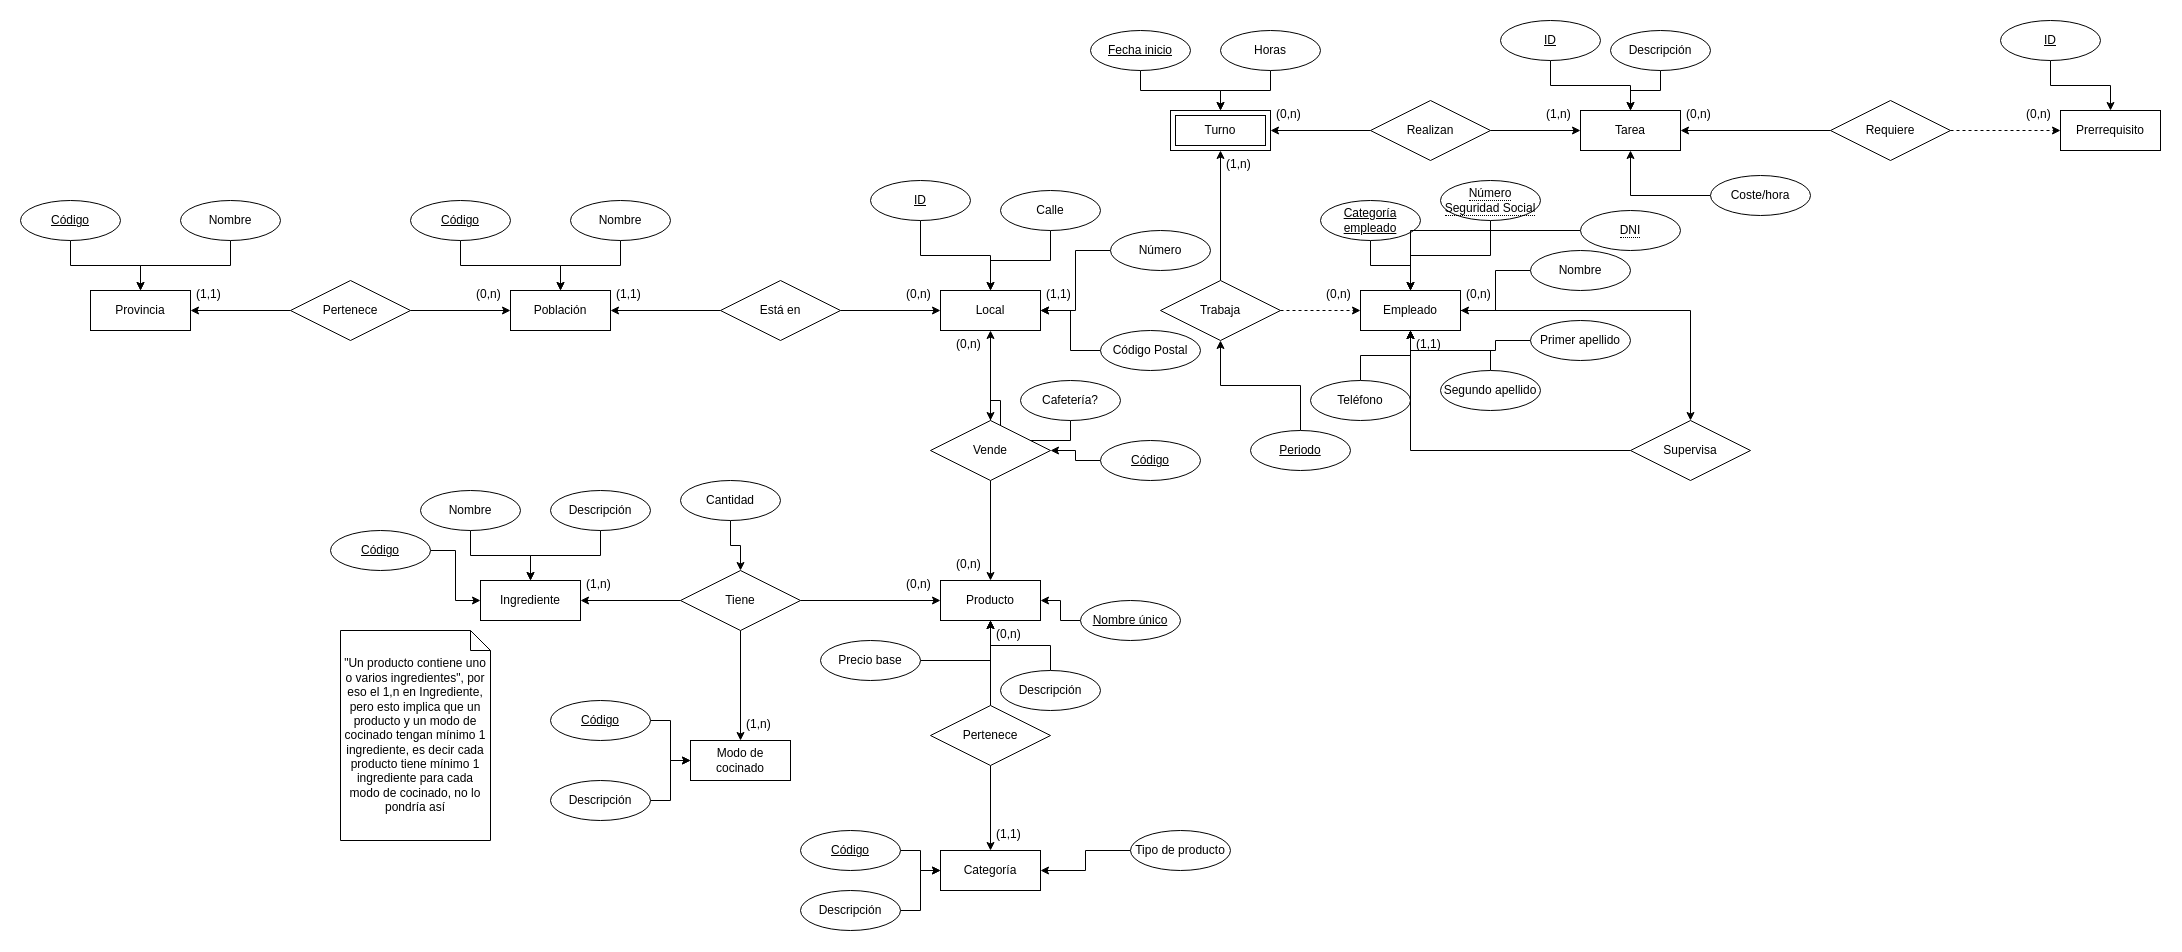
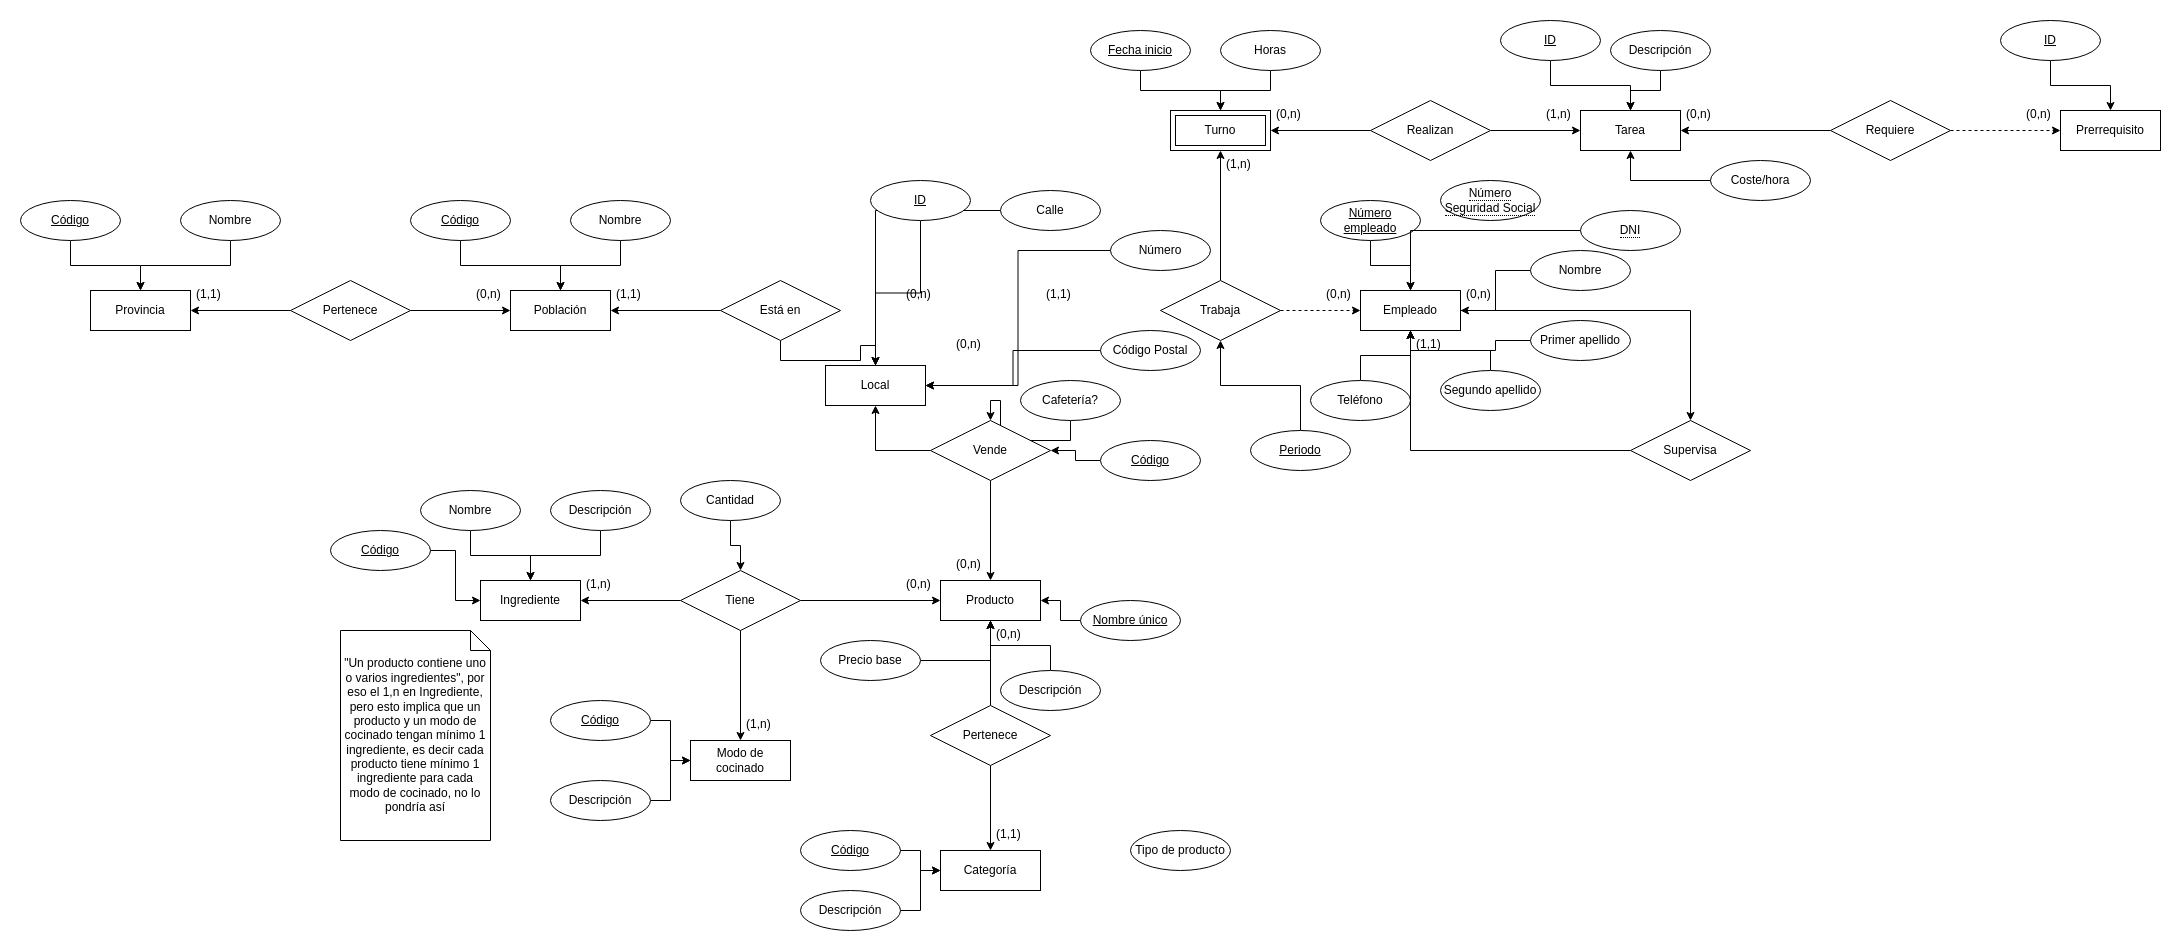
node "Coste/hora": moved (1761, 196) -> (1761, 181)
node "Categoría empleado": label "Categoría empleado" -> "Número empleado"
edge "Número Seguridad Social" -> "Empleado": removed
node "Local": moved (991, 311) -> (876, 386)
edge "Tipo de producto" -> "Categoría": removed
